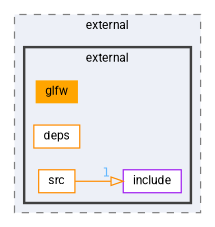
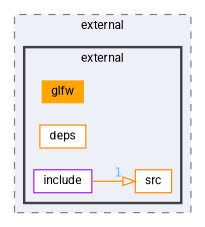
edge "src" -> "include": reversed
